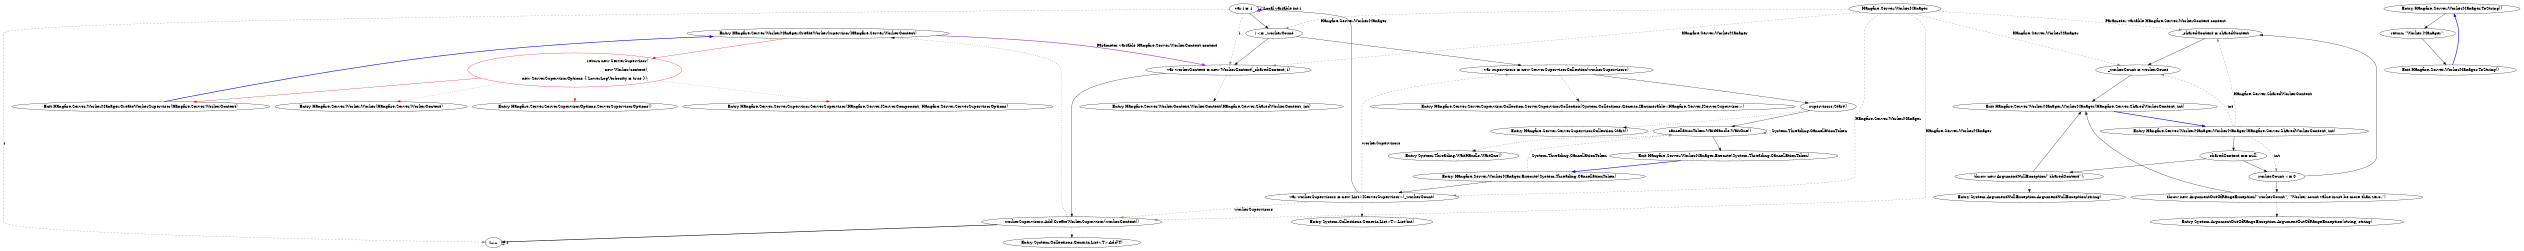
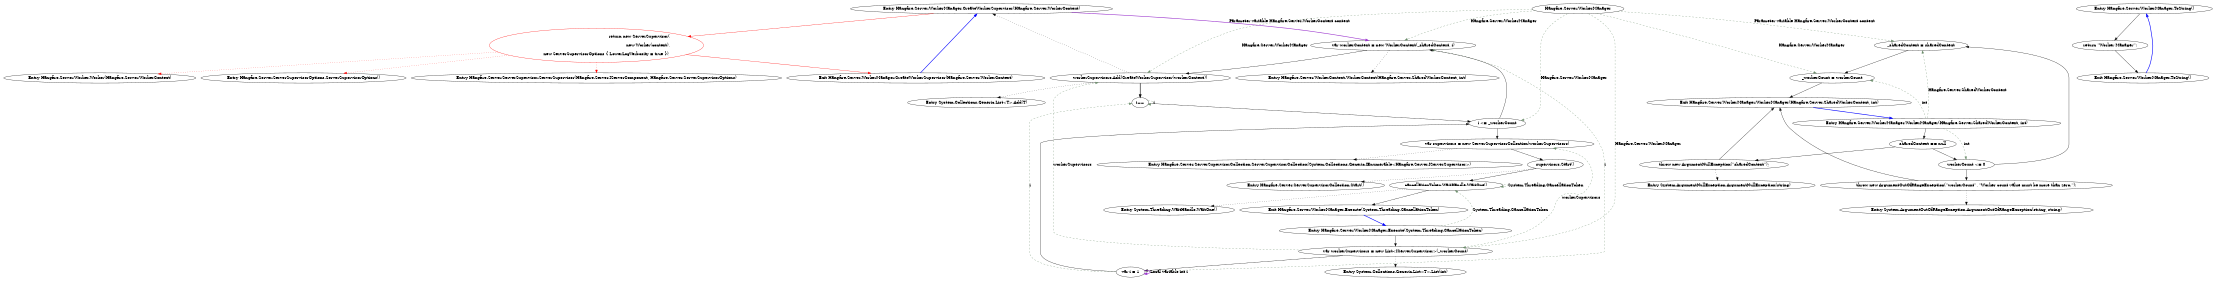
edge "i++" -> "i <= _workerCount": added
